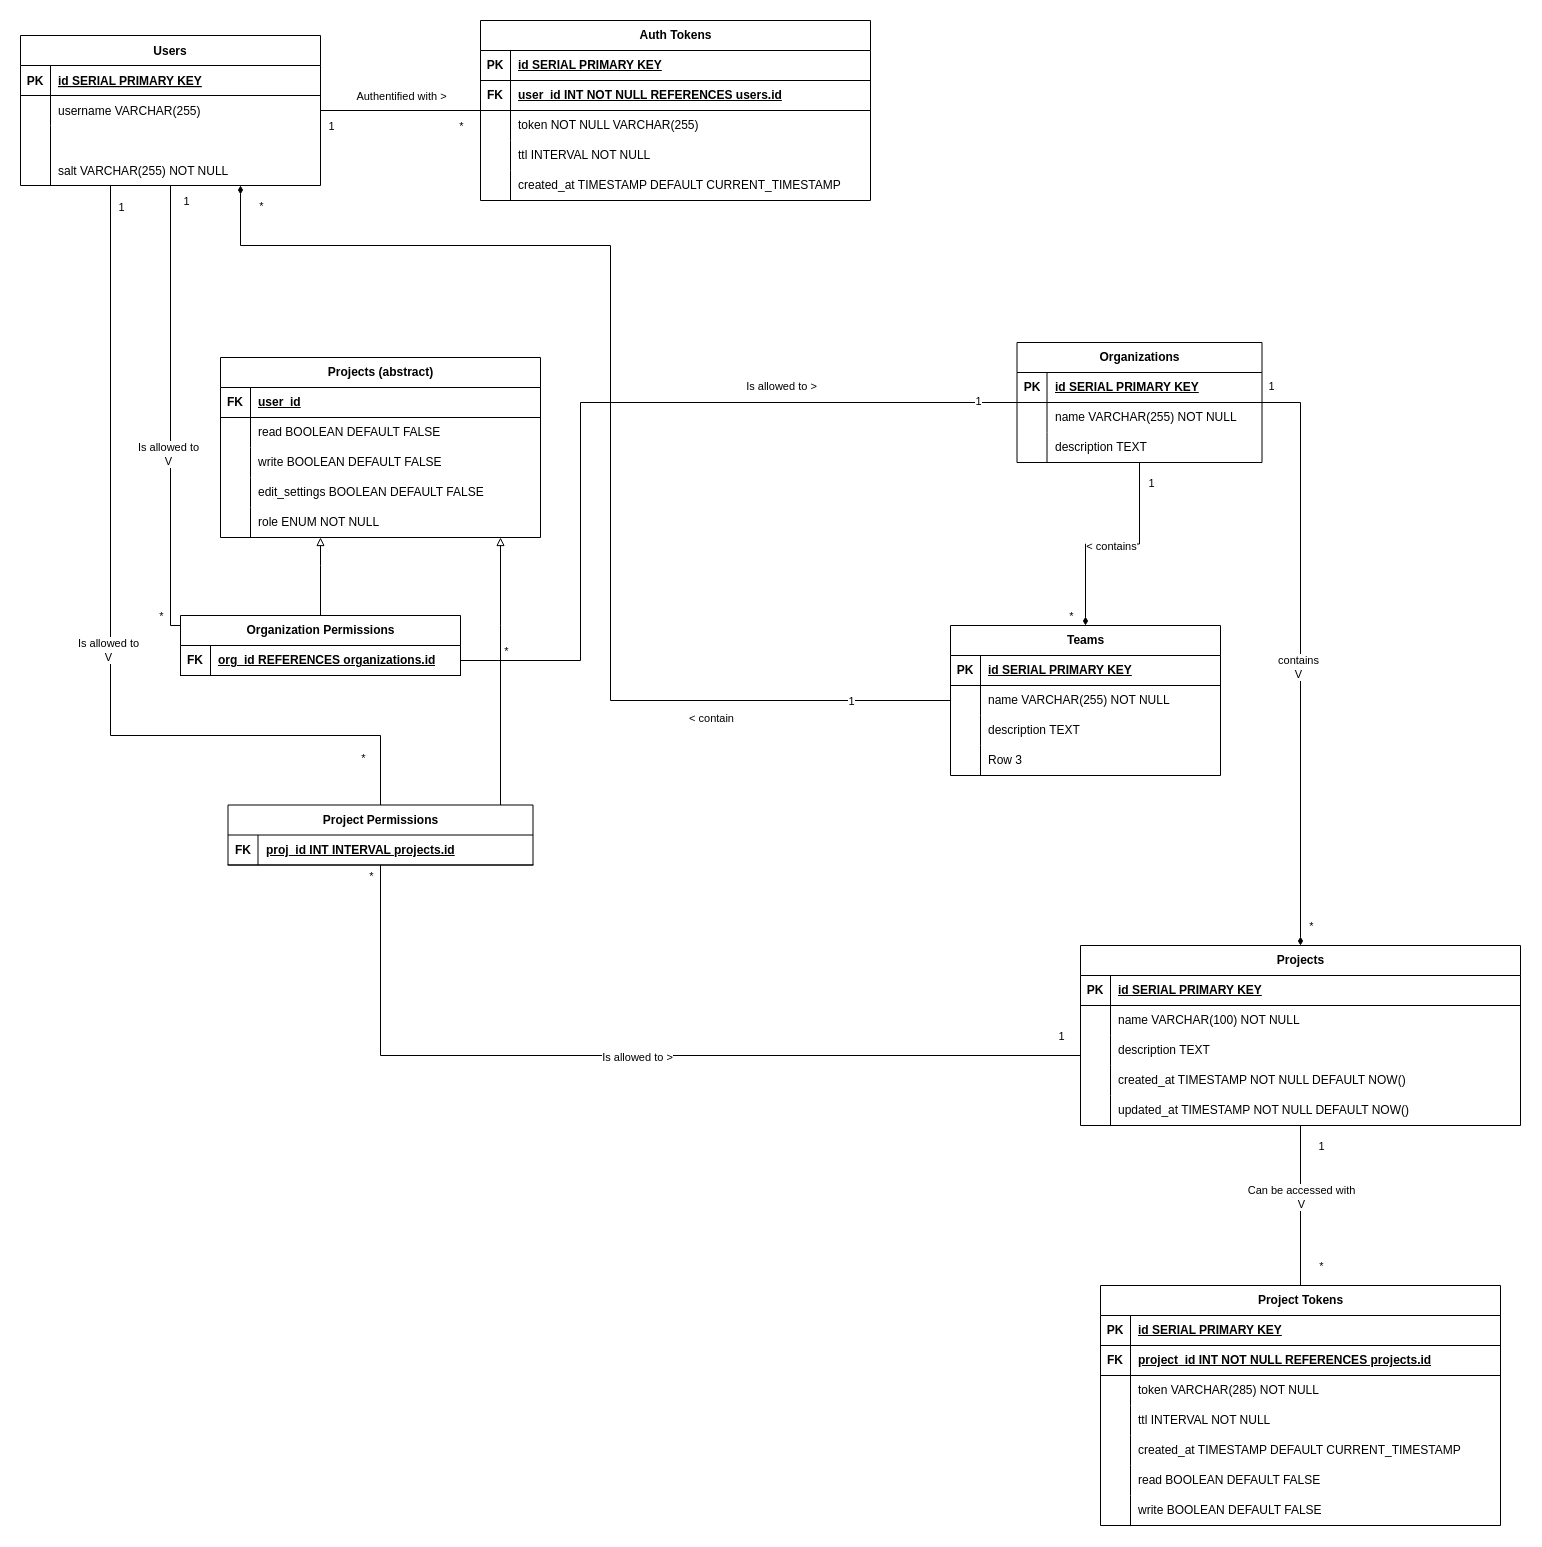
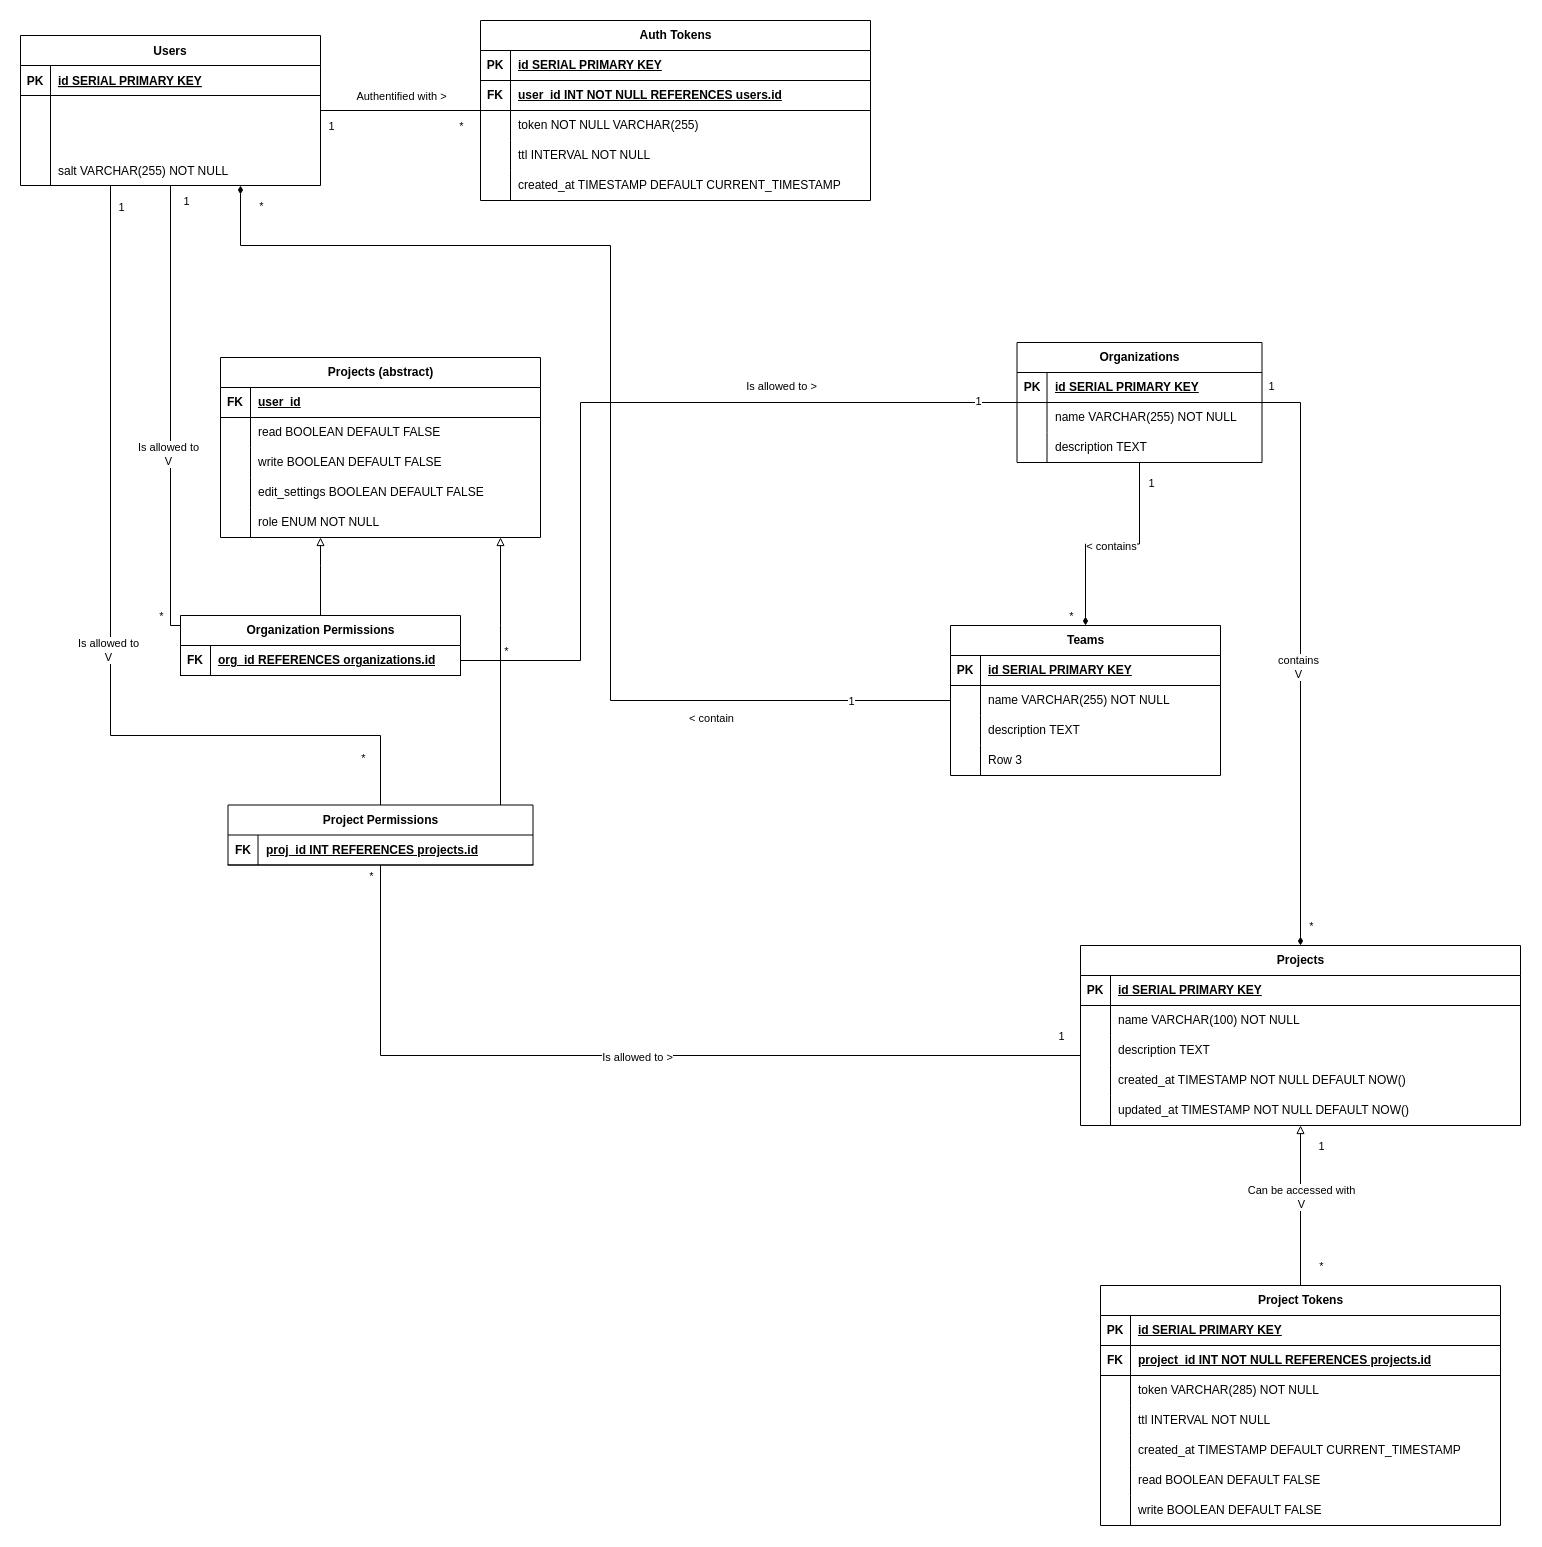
node "username VARCHAR(255)": removed
node "proj_id INT INTERVAL projects.id": label "proj_id INT INTERVAL projects.id" -> "proj_id INT REFERENCES projects.id"
edge "Projects" -- "Project Tokens": arrowhead none -> block
